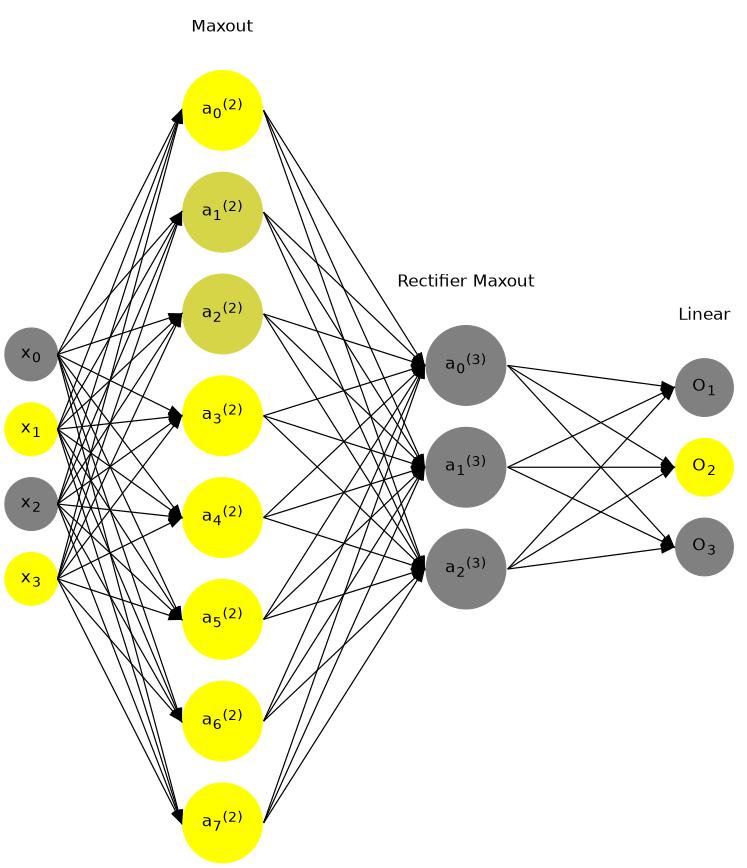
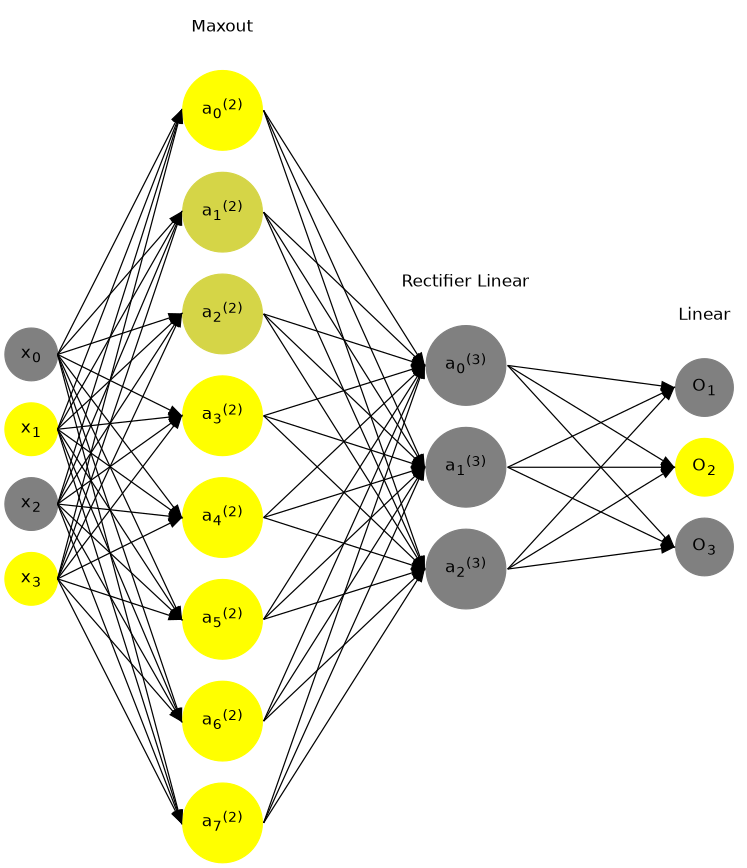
node "Rectifier Maxout": label "Rectifier Maxout" -> "Rectifier Linear"
